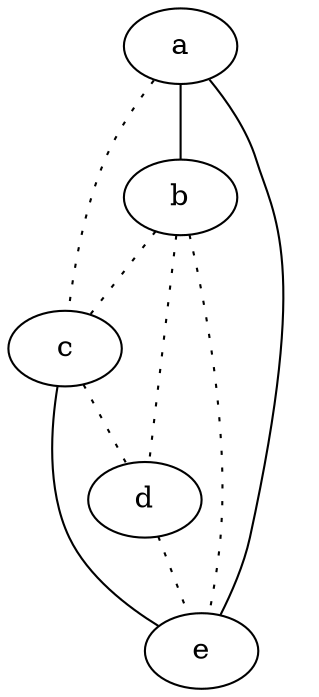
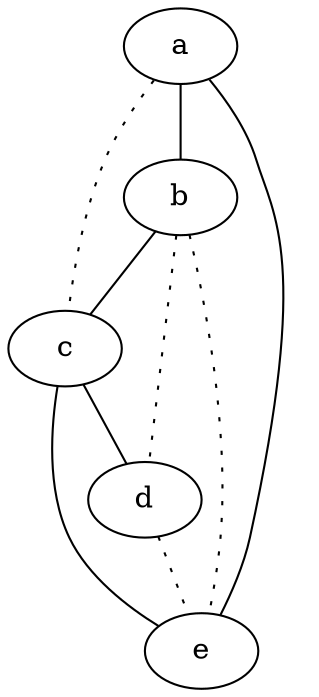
edge "b" -- "c": style dotted -> solid
edge "c" -- "d": style dotted -> solid
